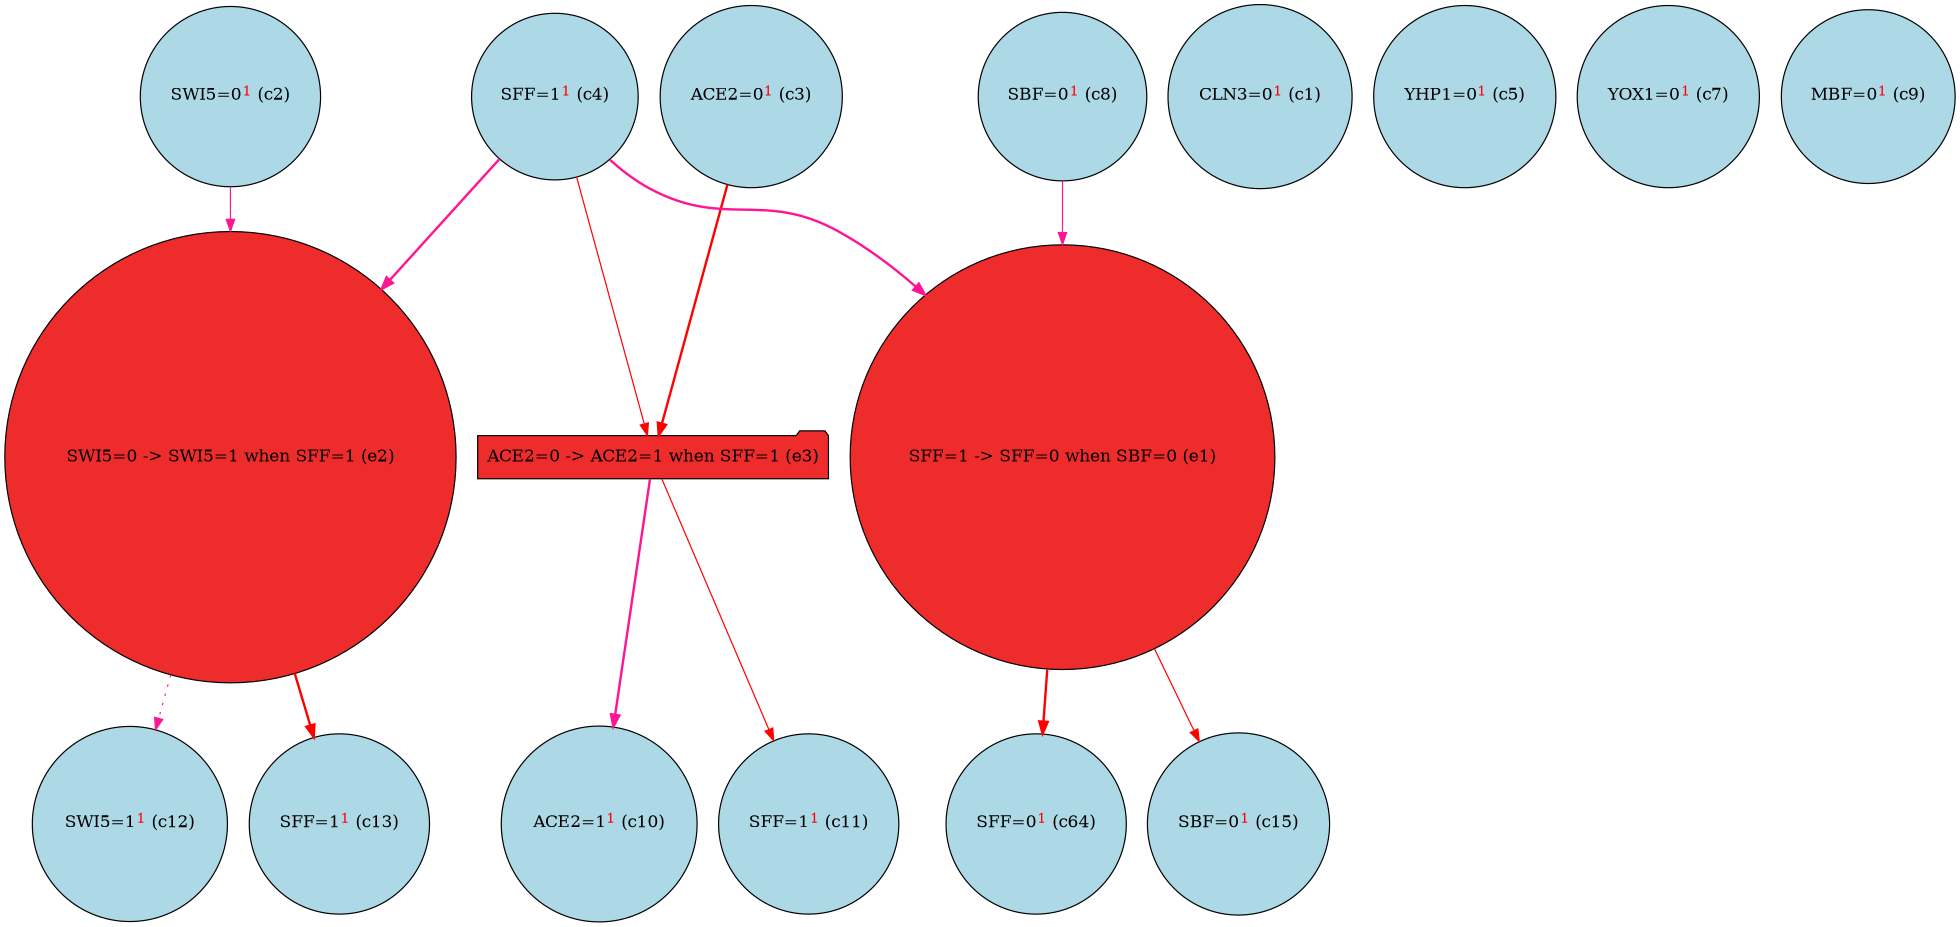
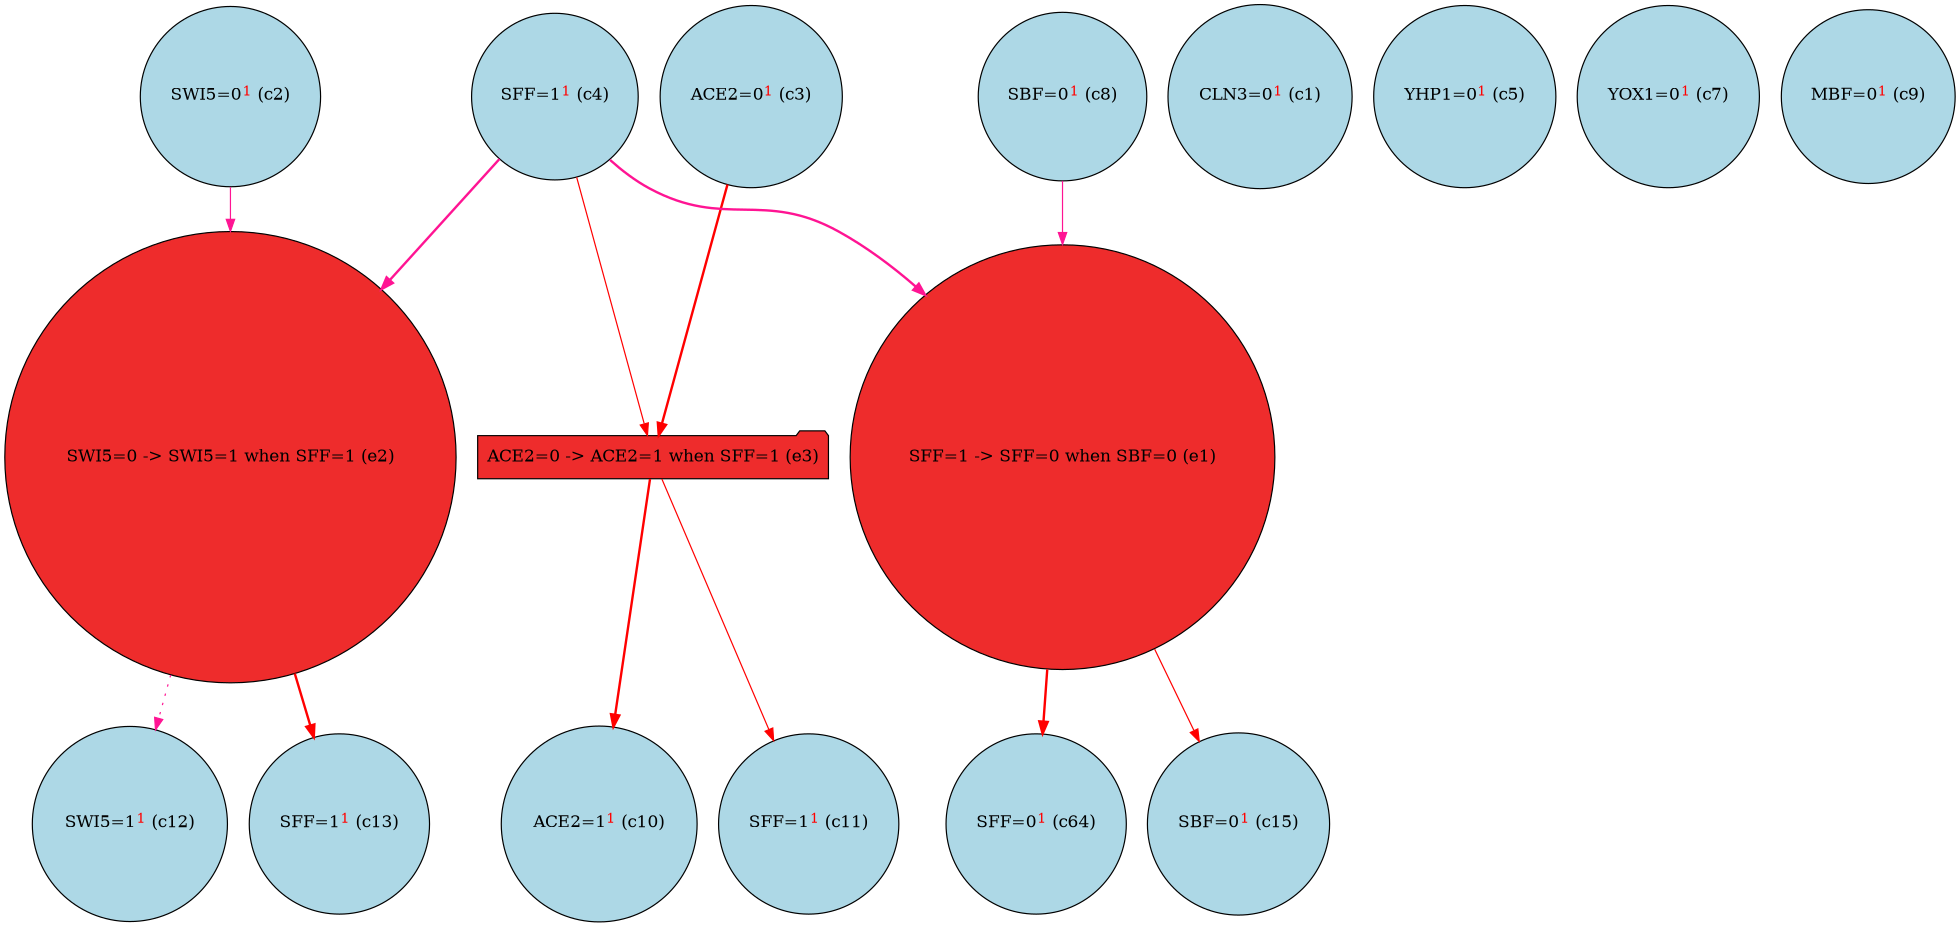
edge "ACE2=0 -> ACE2=1 when SFF=1 (e3)" -> "ACE2=1": color deeppink -> red
